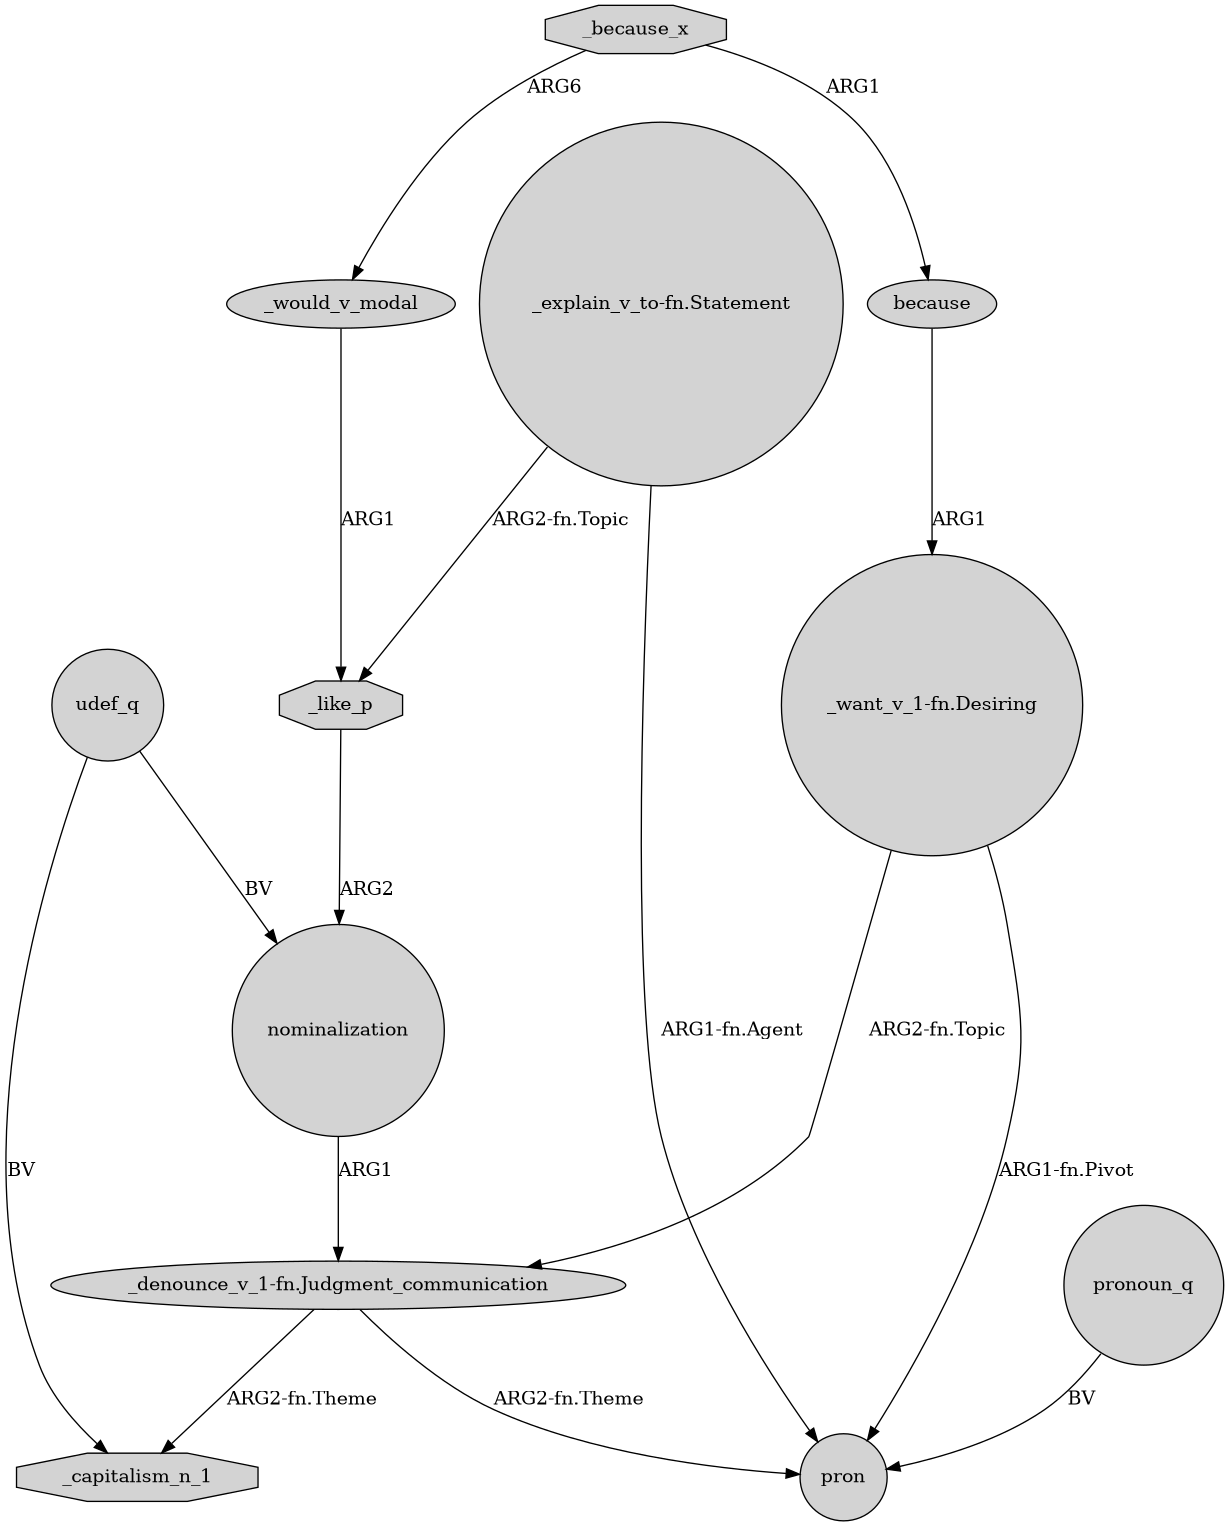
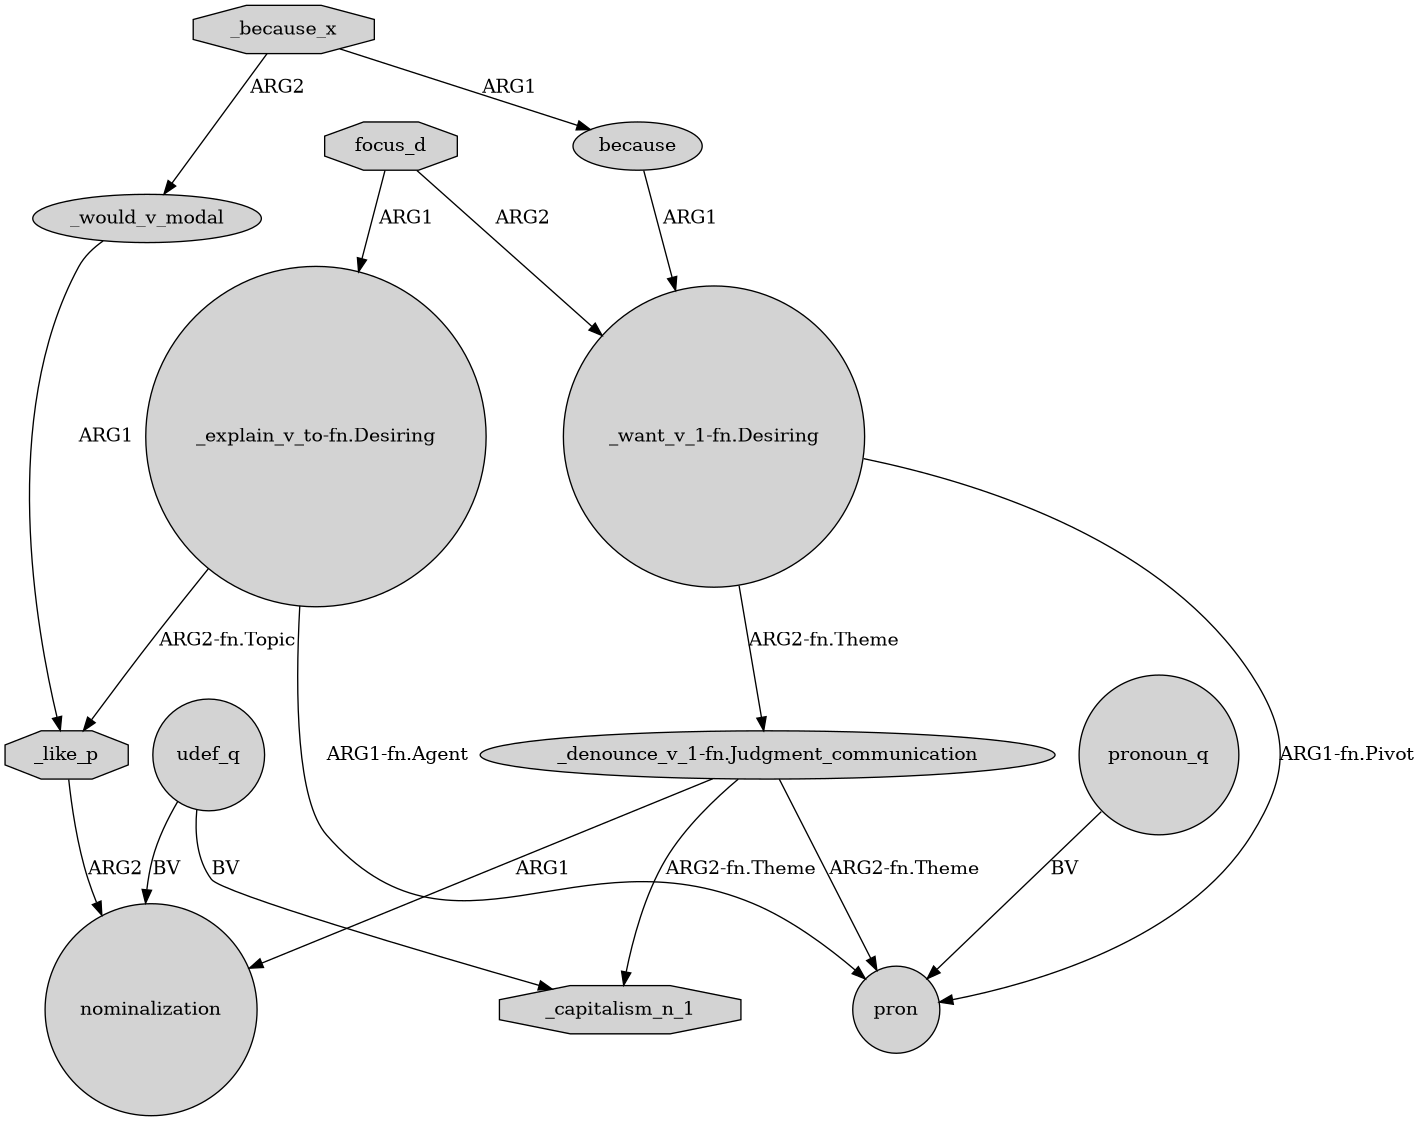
edge "_because_x" -> "_would_v_modal": label "ARG6" -> "ARG2"
node "focus_d": added
node "_explain_v_to-fn.Statement": label "_explain_v_to-fn.Statement" -> "_explain_v_to-fn.Desiring"
edge "_want_v_1-fn.Desiring" -> "_denounce_v_1-fn.Judgment_communication": label "ARG2-fn.Topic" -> "ARG2-fn.Theme"
edge "nominalization" -> "_denounce_v_1-fn.Judgment_communication": reversed
